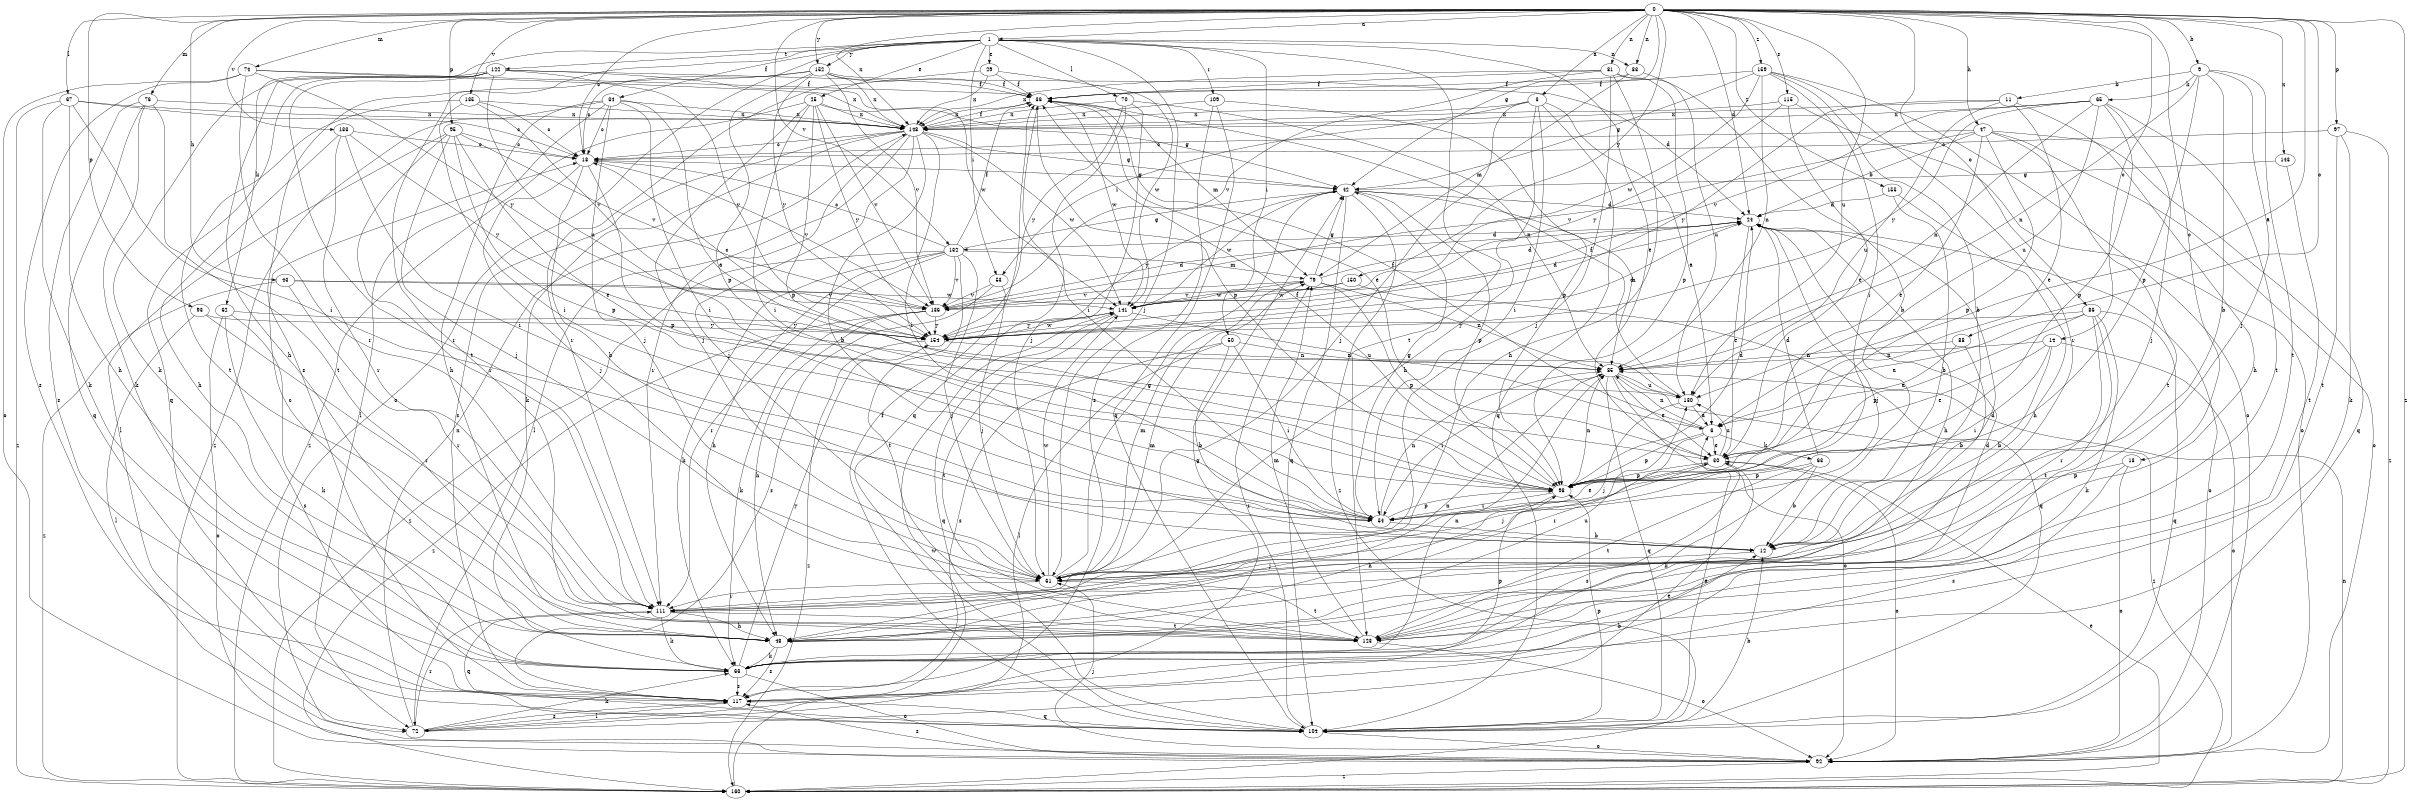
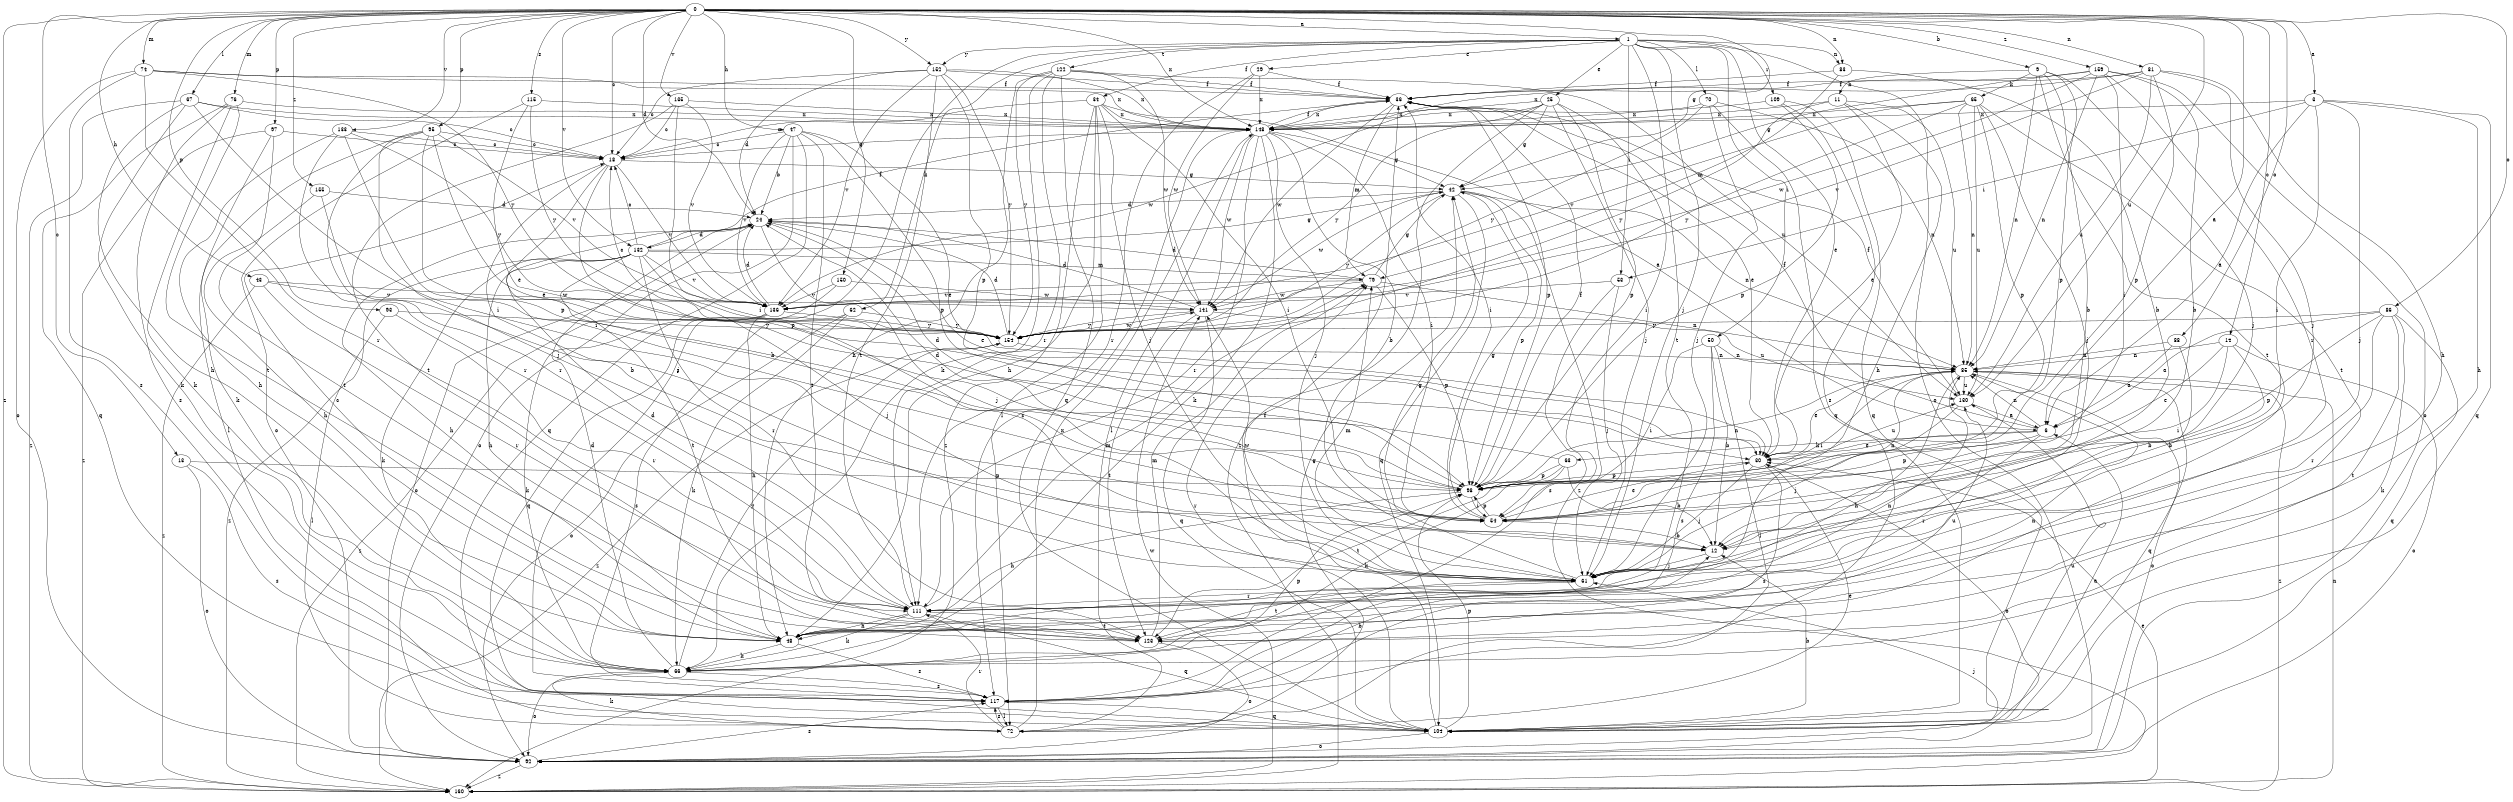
node "143": removed
edge "25" -> "136": label "v" -> "w"
edge "85" -> "48": added, label "h"
edge "104" -> "130": added, label "u"
